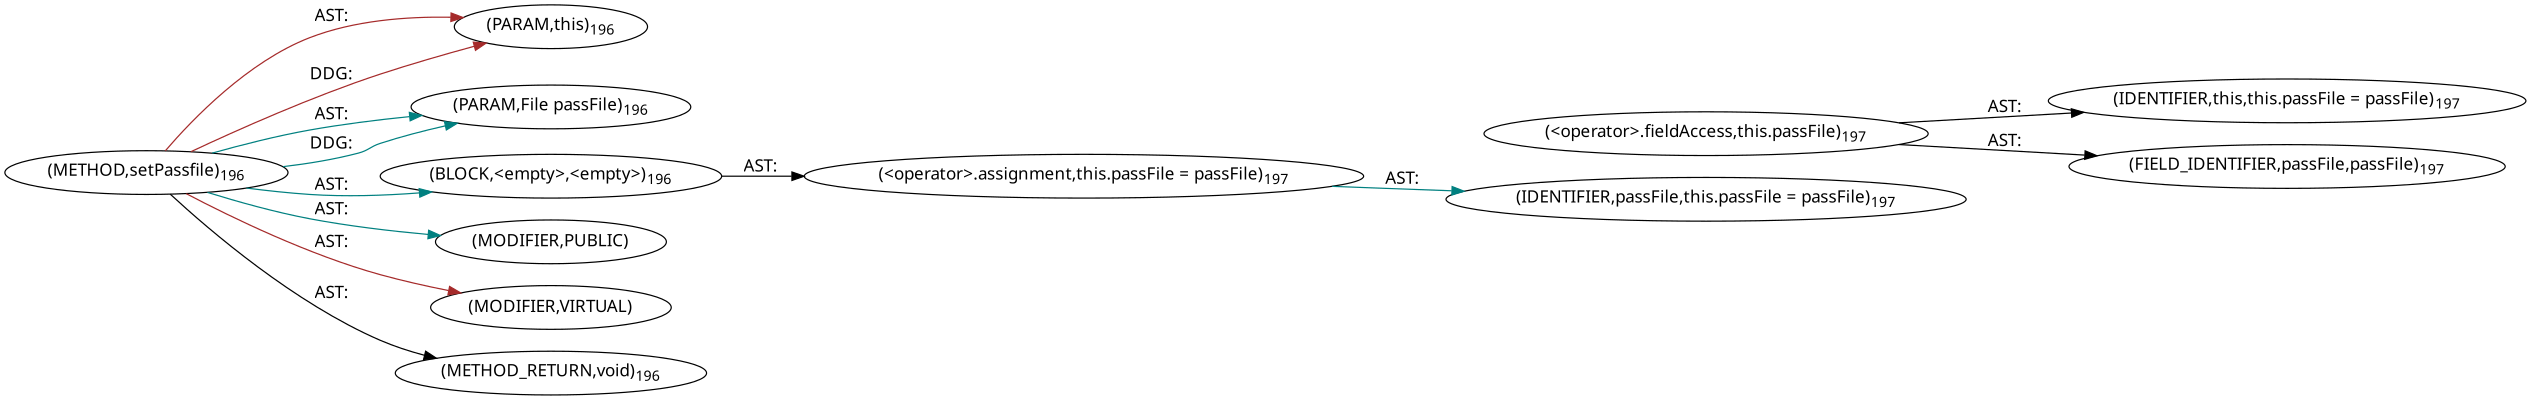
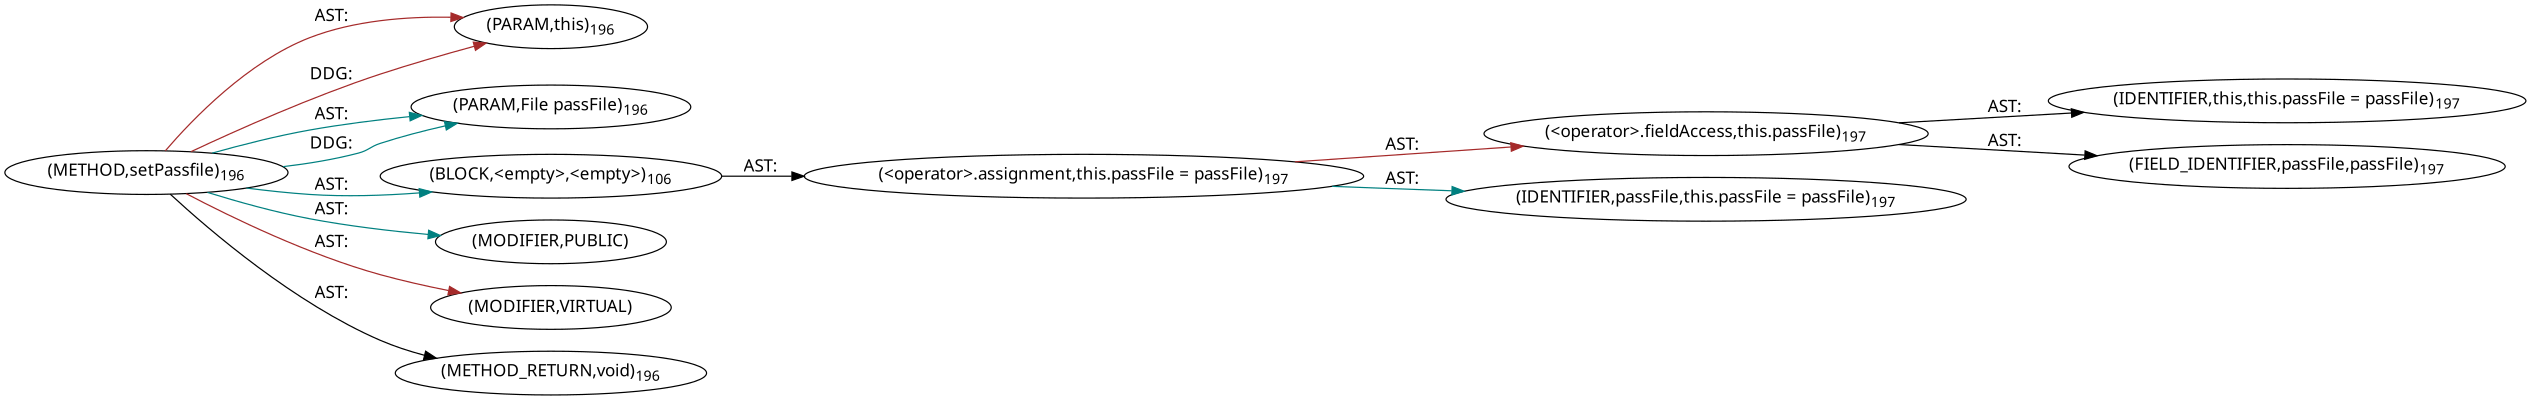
edge "(<operator>.assignment,this.passFile = passFile)" -> "(<operator>.fieldAccess,this.passFile)": added, label "AST:"
node "(BLOCK,<empty>,<empty>)": text "196" -> "106"
